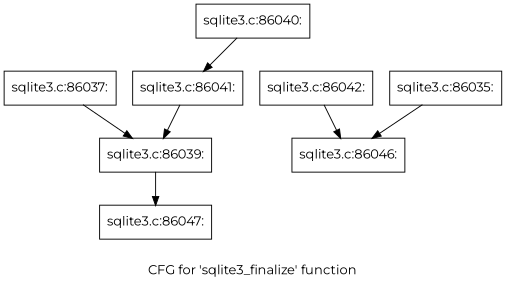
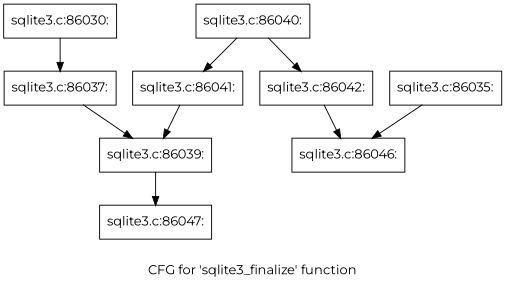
node "sqlite3.c:86030:": added
edge "sqlite3.c:86040:" -> "sqlite3.c:86042:": added
